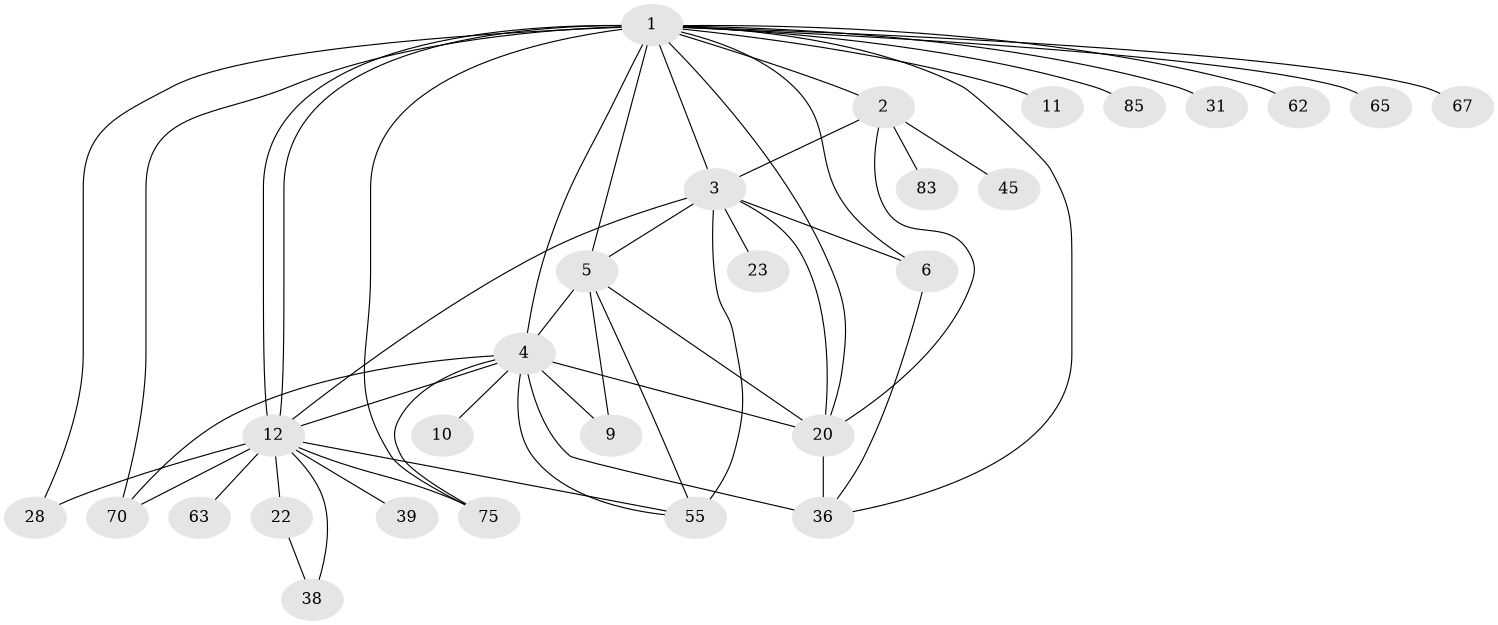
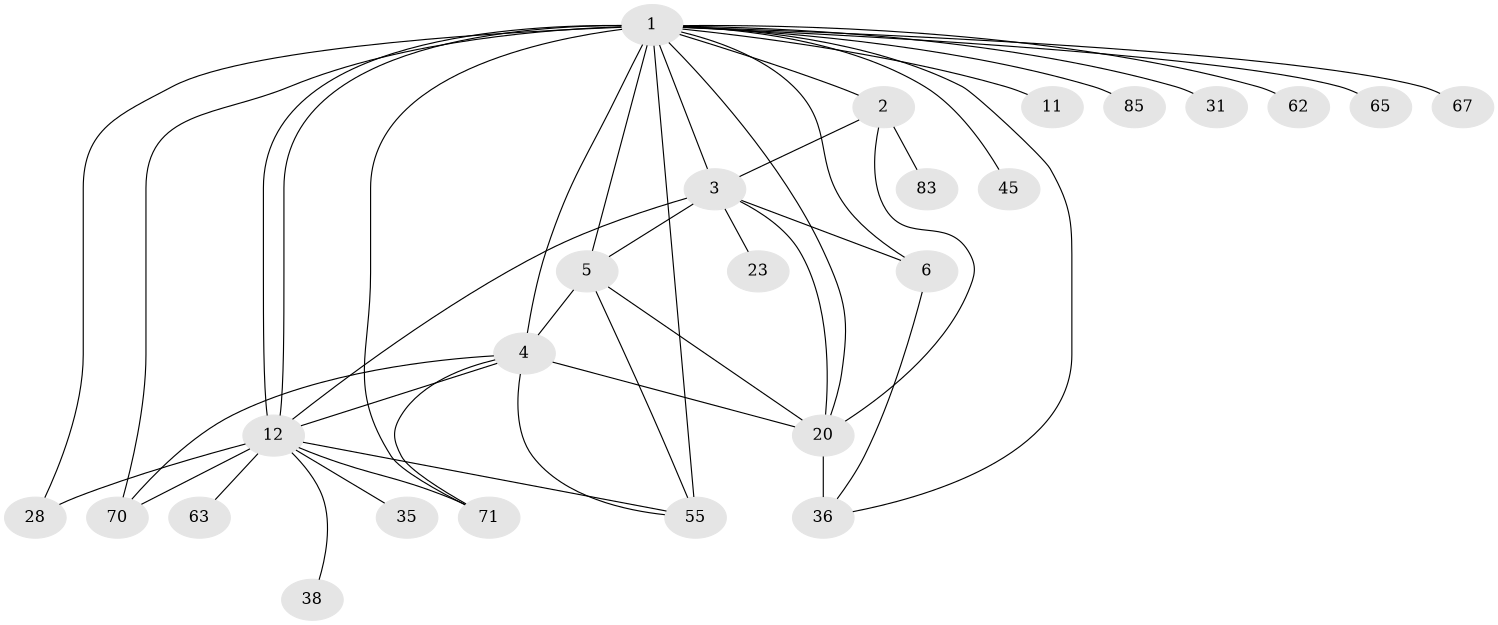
edge "2" -- "45": now "1" -- "45"
edge "3" -- "55": now "1" -- "55"
node "10": removed
node "9": removed
edge "4" -- "36": removed
node "22": removed
node "39": label "39" -> "35"
node "75": label "75" -> "71"
